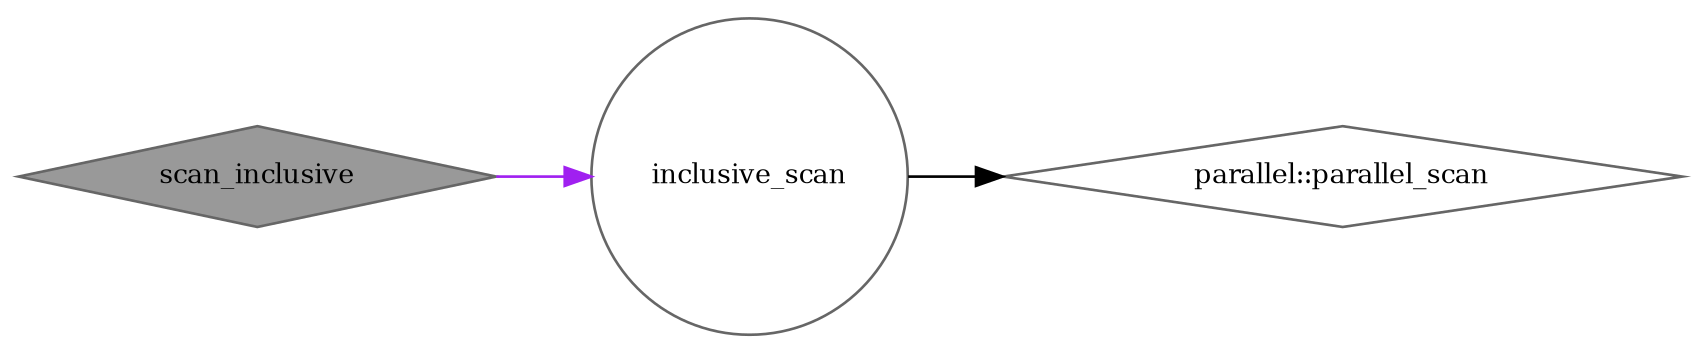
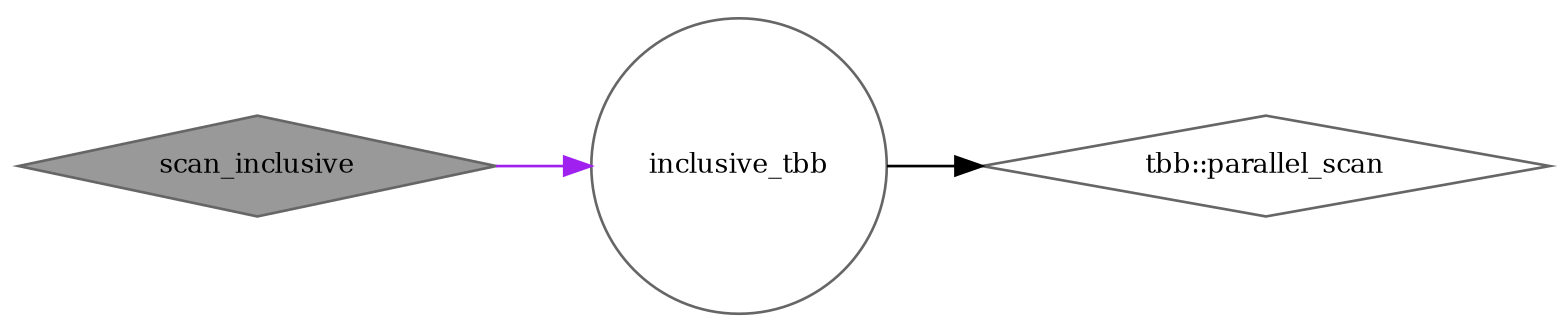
node "inclusive_scan": label "inclusive_scan" -> "inclusive_tbb"
node "parallel::parallel_scan": label "parallel::parallel_scan" -> "tbb::parallel_scan"
